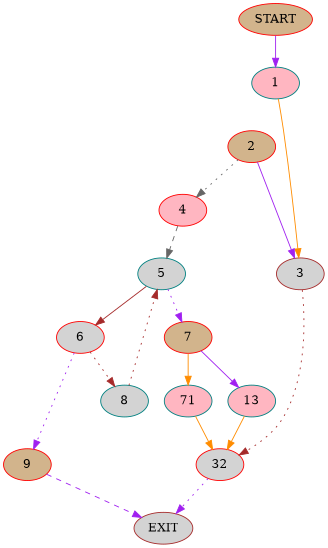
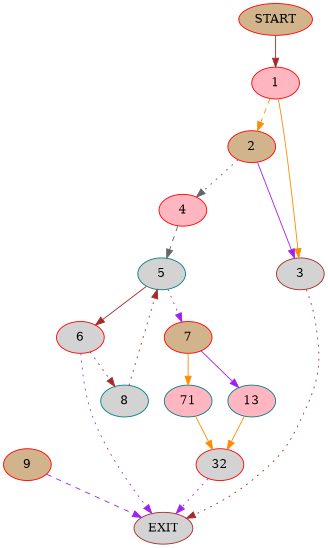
edge "START" -> "1": color purple -> brown
node "1": color teal -> red
edge "1" -> "2": added
edge "3" -> "32": now "3" -> "EXIT"
edge "6" -> "9": now "6" -> "EXIT"
